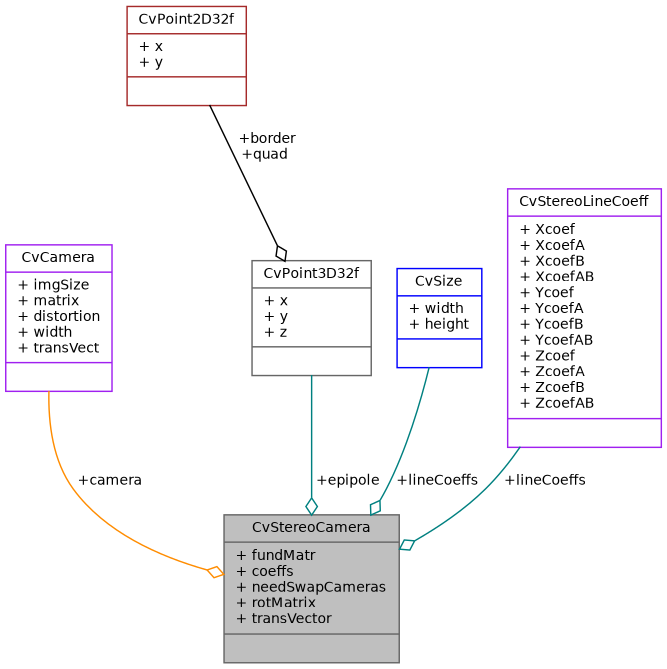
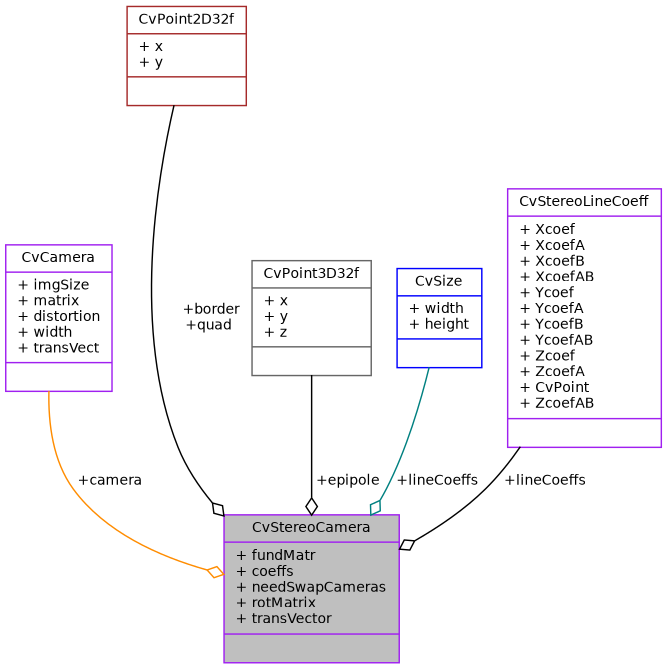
edge "CvPoint2D32f" -> "CvPoint3D32f": now "CvPoint2D32f" -> "CvStereoCamera"
node "CvStereoLineCoeff": text "+ ZcoefB" -> "+ CvPoint"
edge "CvPoint3D32f" -> "CvStereoCamera": color teal -> black
edge "CvStereoLineCoeff" -> "CvStereoCamera": color teal -> black
node "CvStereoCamera": color gray40 -> purple
